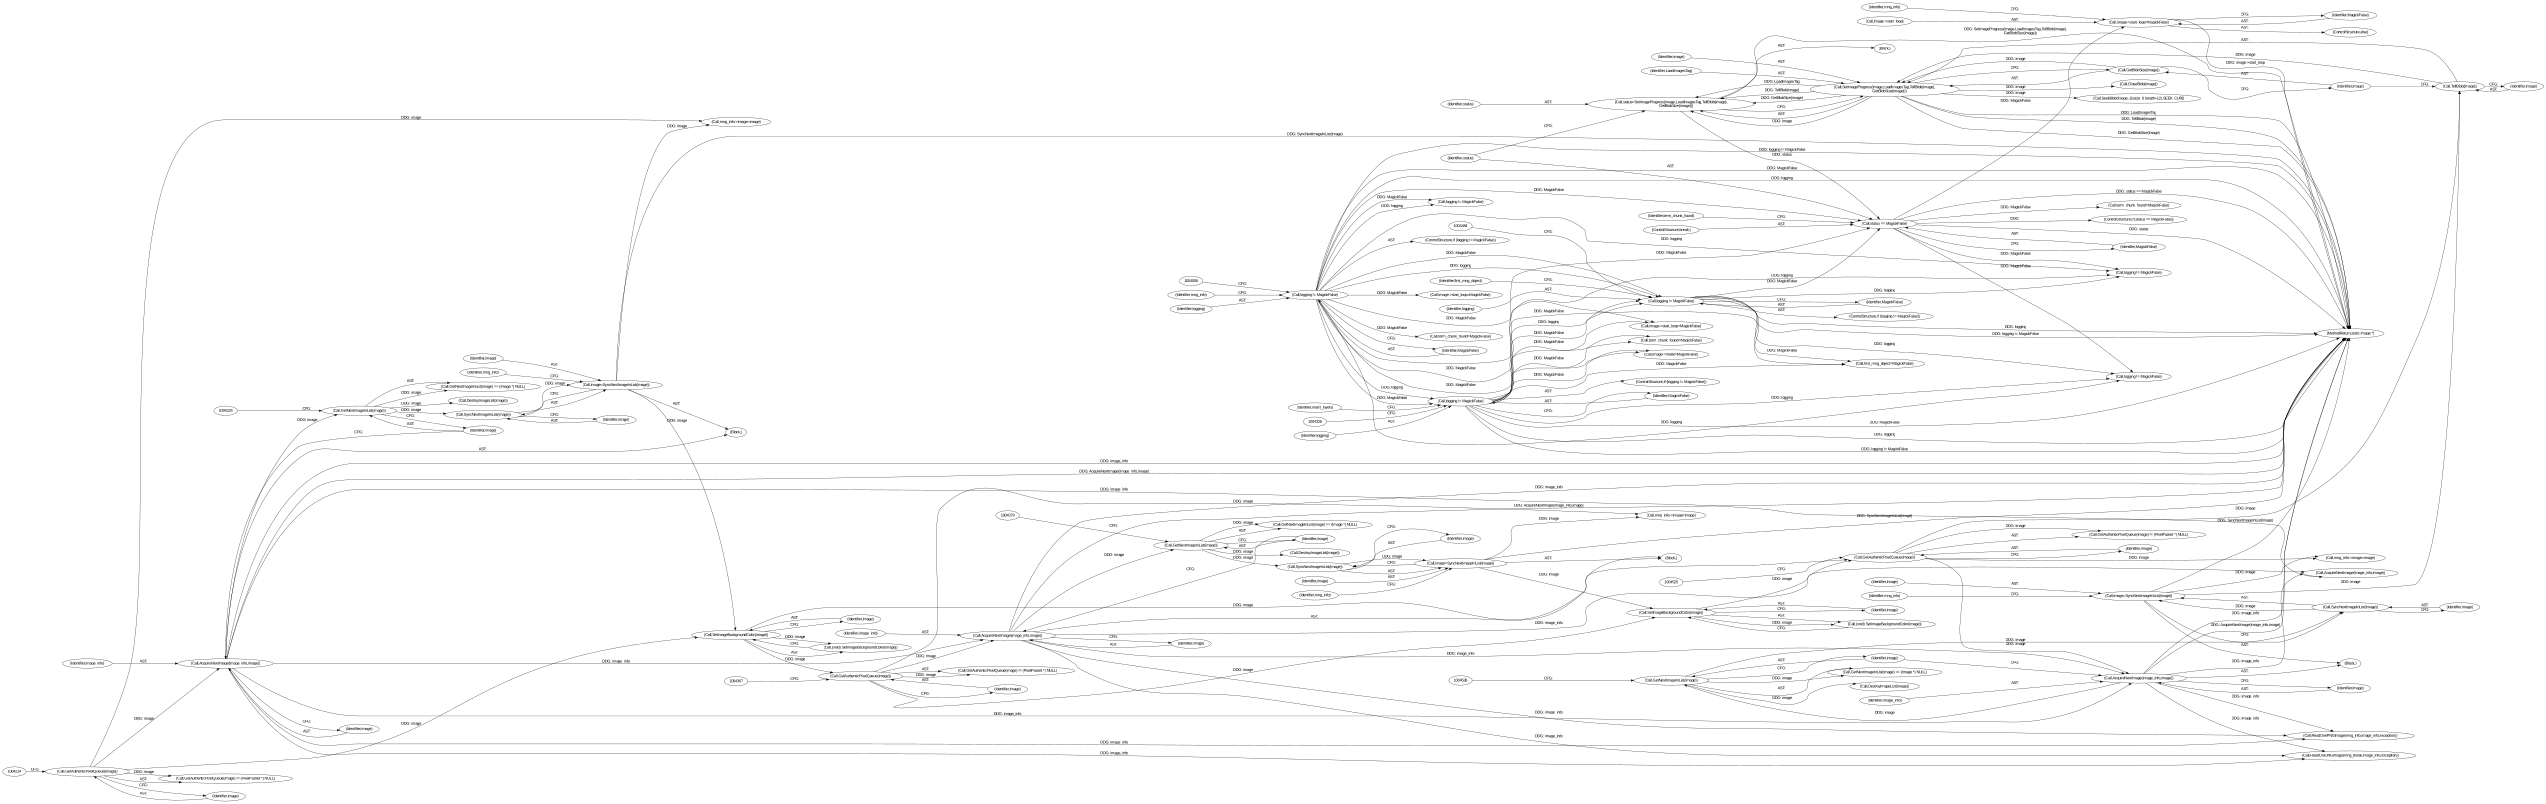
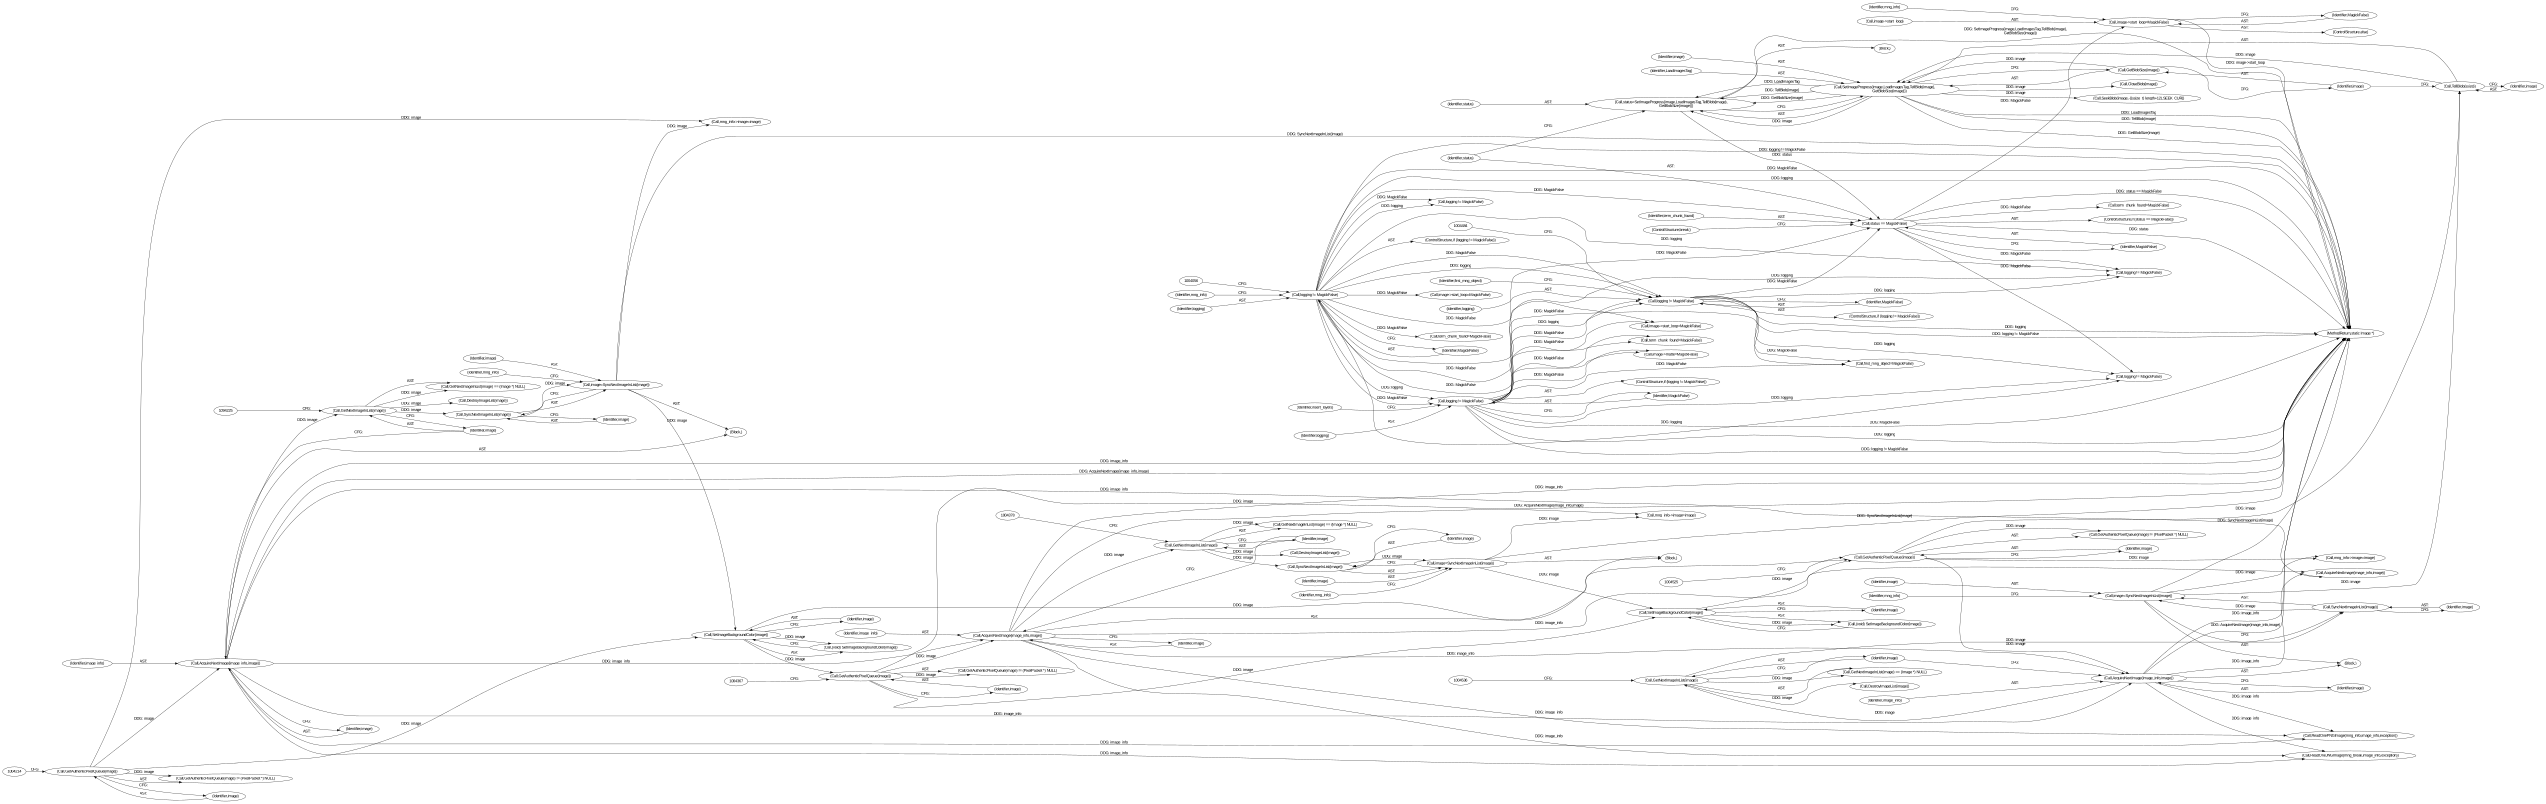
node "(Call,TellBlob(image))": label "(Call,TellBlob(image))" -> "(Call,TellBlob(ssize))"
edge "(Identifier,term_chunk_found)" -> "(Call,status == MagickFalse)": label "CFG: " -> "AST: "
edge "(Call,status == MagickFalse)" -> "(ControlStructure,if (status == MagickFalse))": label "DDG: " -> "AST: "
edge "(ControlStructure,break;)" -> "(Call,status == MagickFalse)": label "AST: " -> "CFG: "
node "1004326": removed
